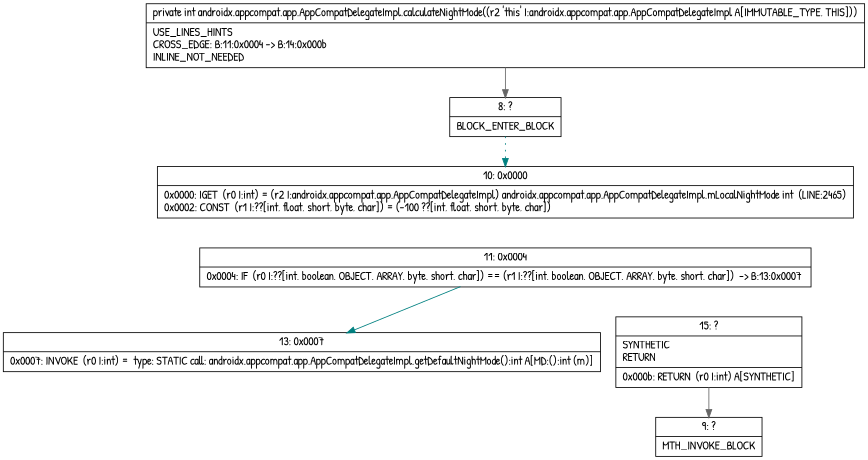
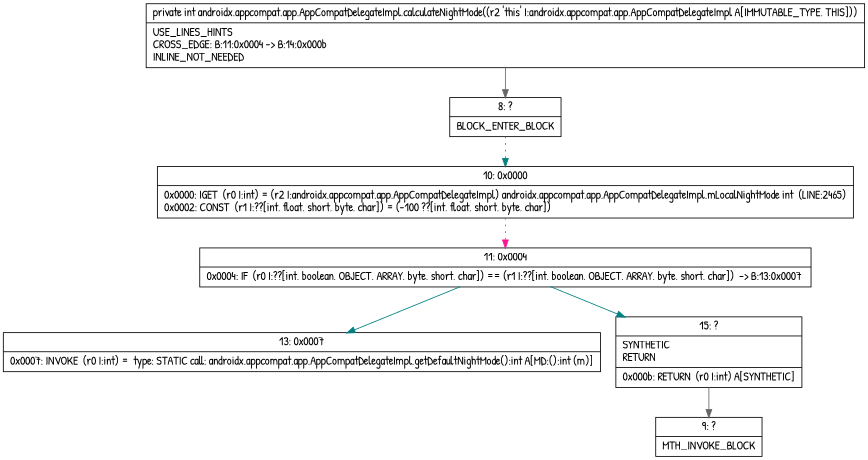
edge "10: 0x0000" -> "11: 0x0004": added
edge "11: 0x0004" -> "15: ?": added
